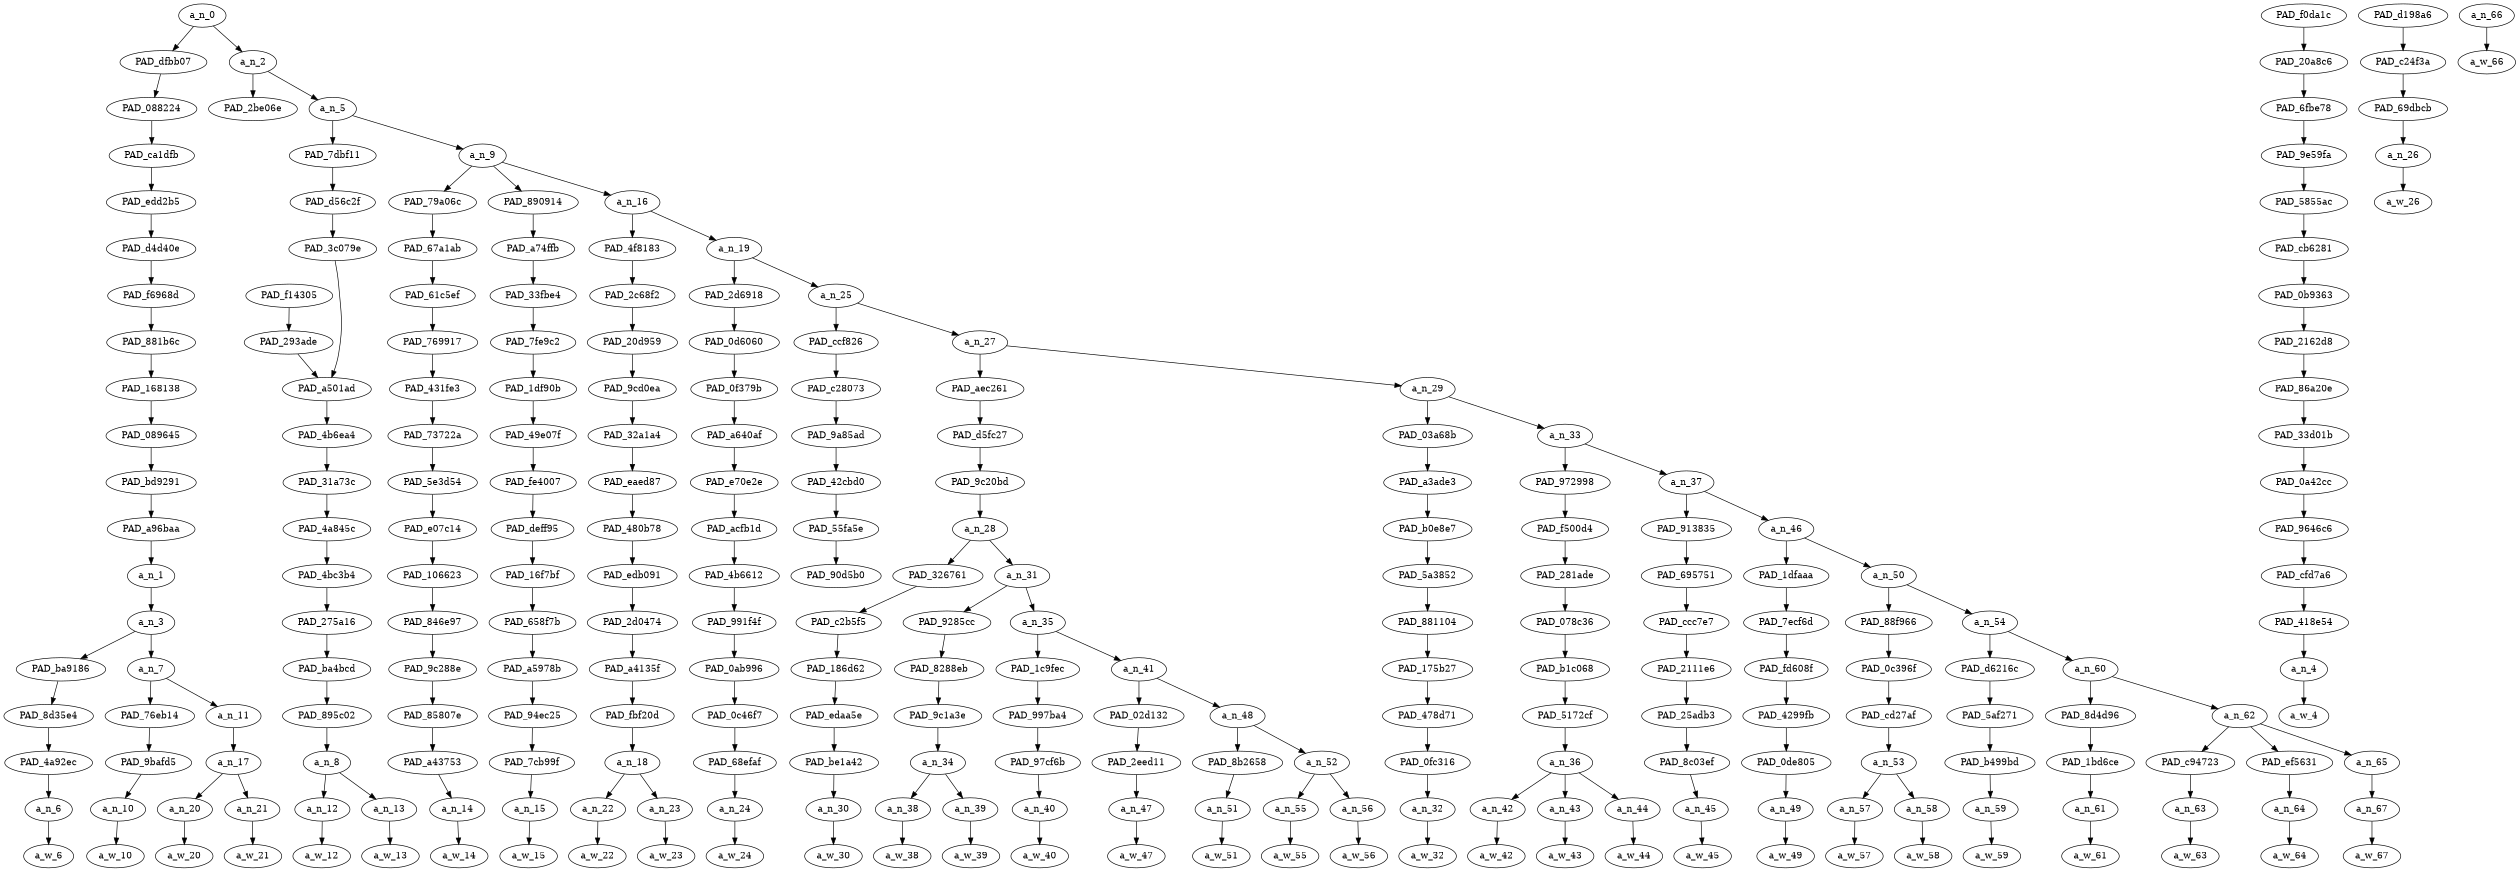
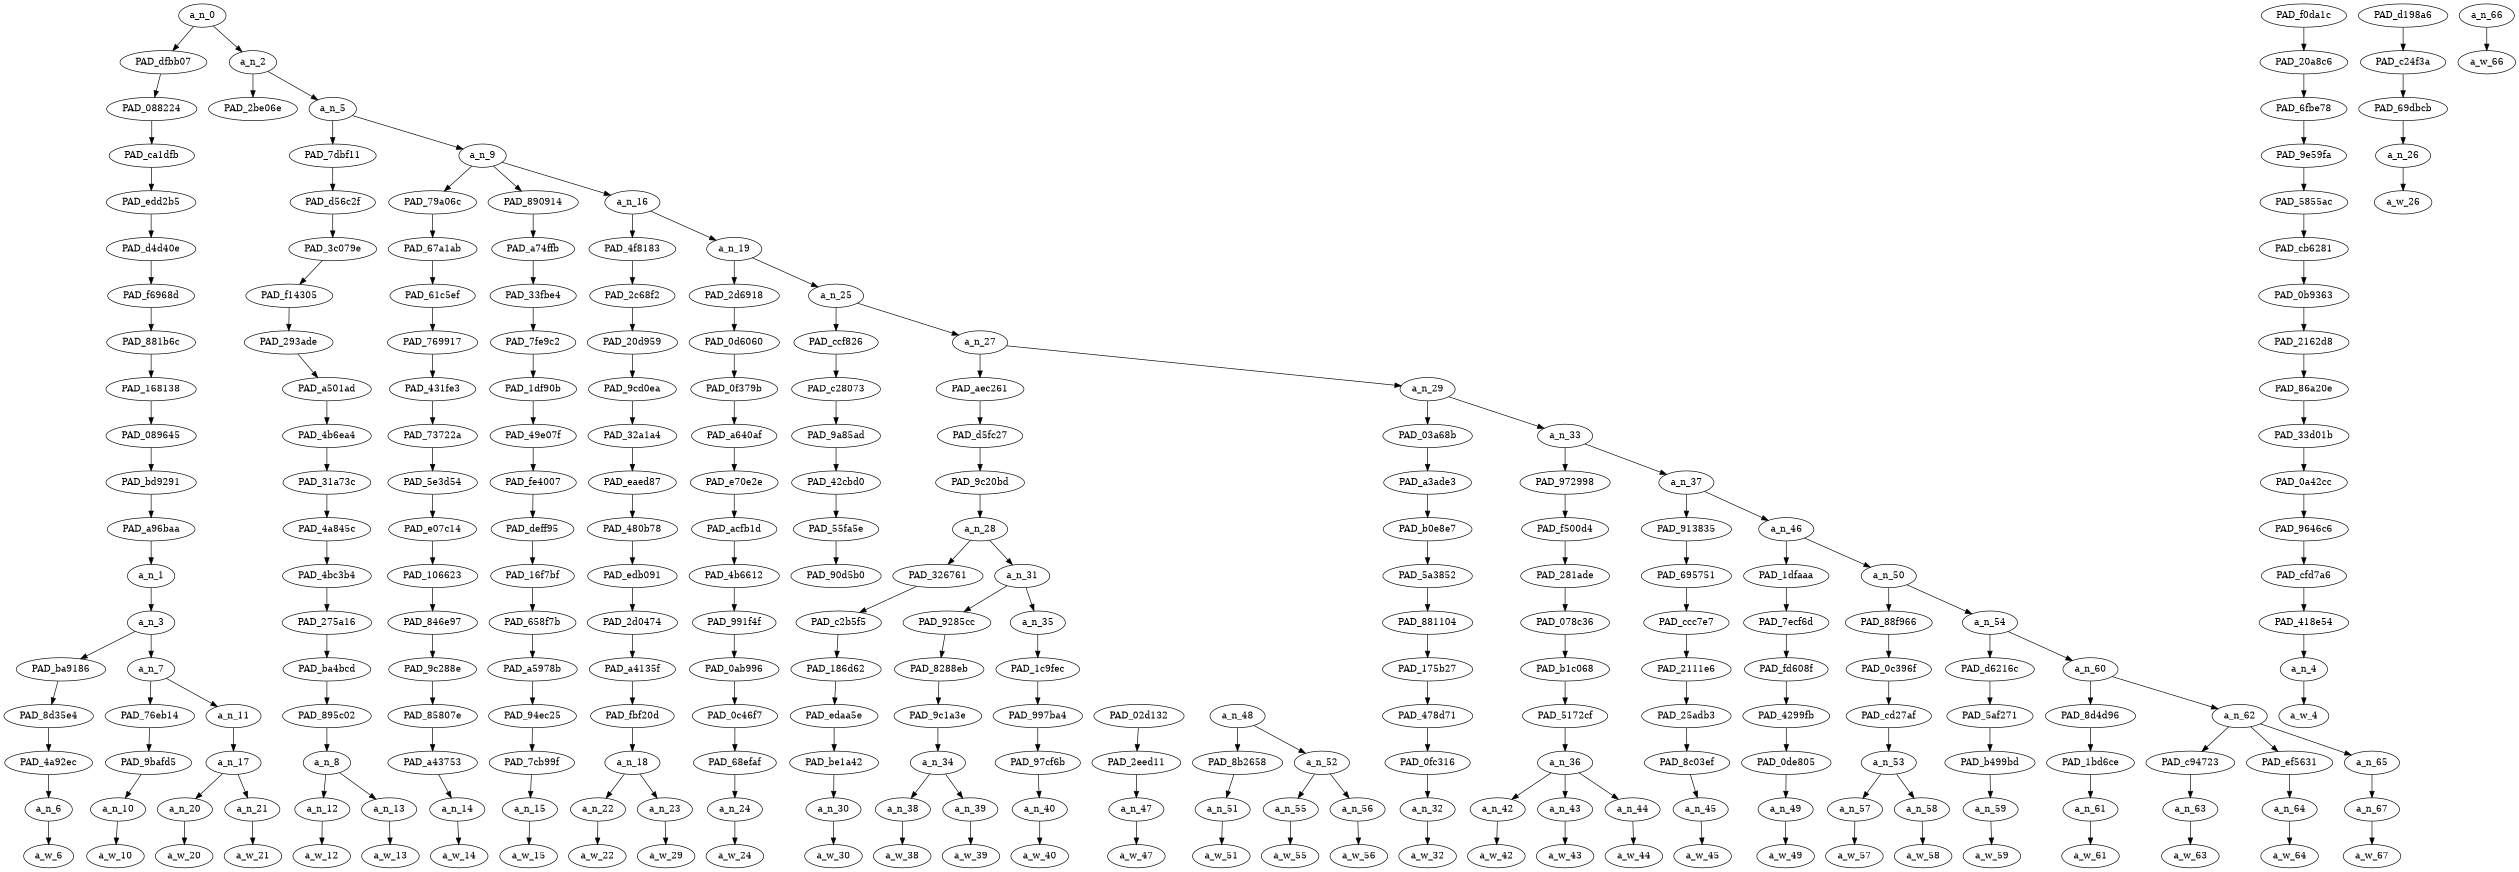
edge "PAD_3c079e" -> "PAD_a501ad": now "PAD_3c079e" -> "PAD_f14305"
node "a_n_41": removed
node "a_w_23": label "a_w_23" -> "a_w_29"
